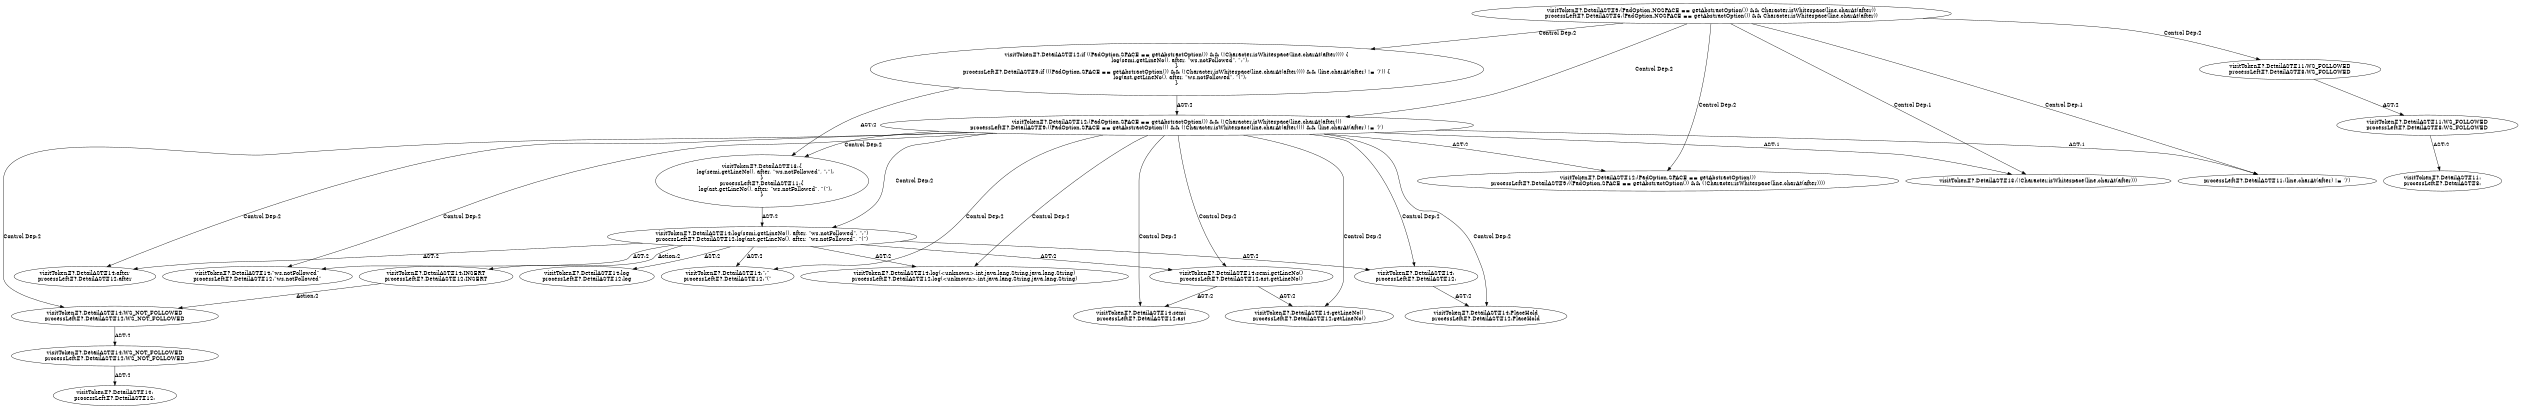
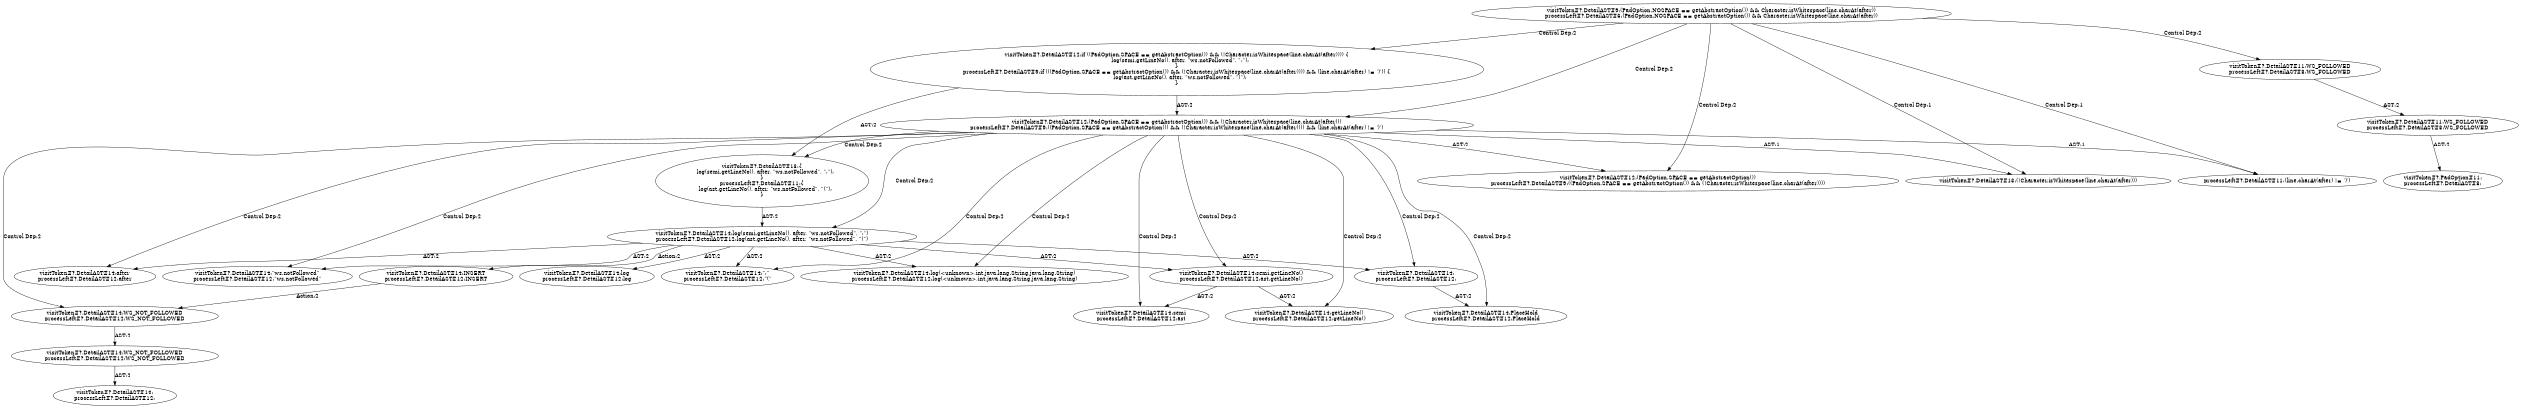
node "visitToken#?,DetailAST#11: processLeft#?,DetailAST#8:": label "visitToken#?,DetailAST#11: processLeft#?,DetailAST#8:" -> "visitToken#?,PadOption#11: processLeft#?,DetailAST#8:"
